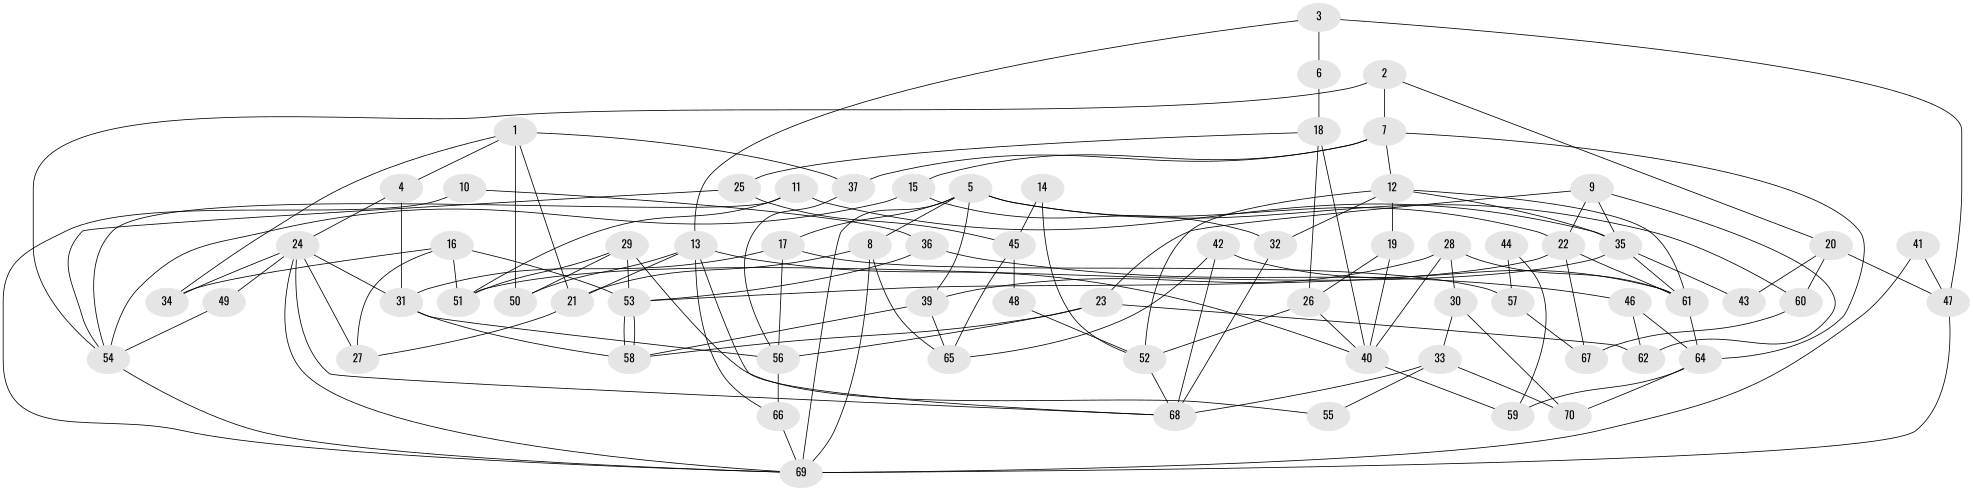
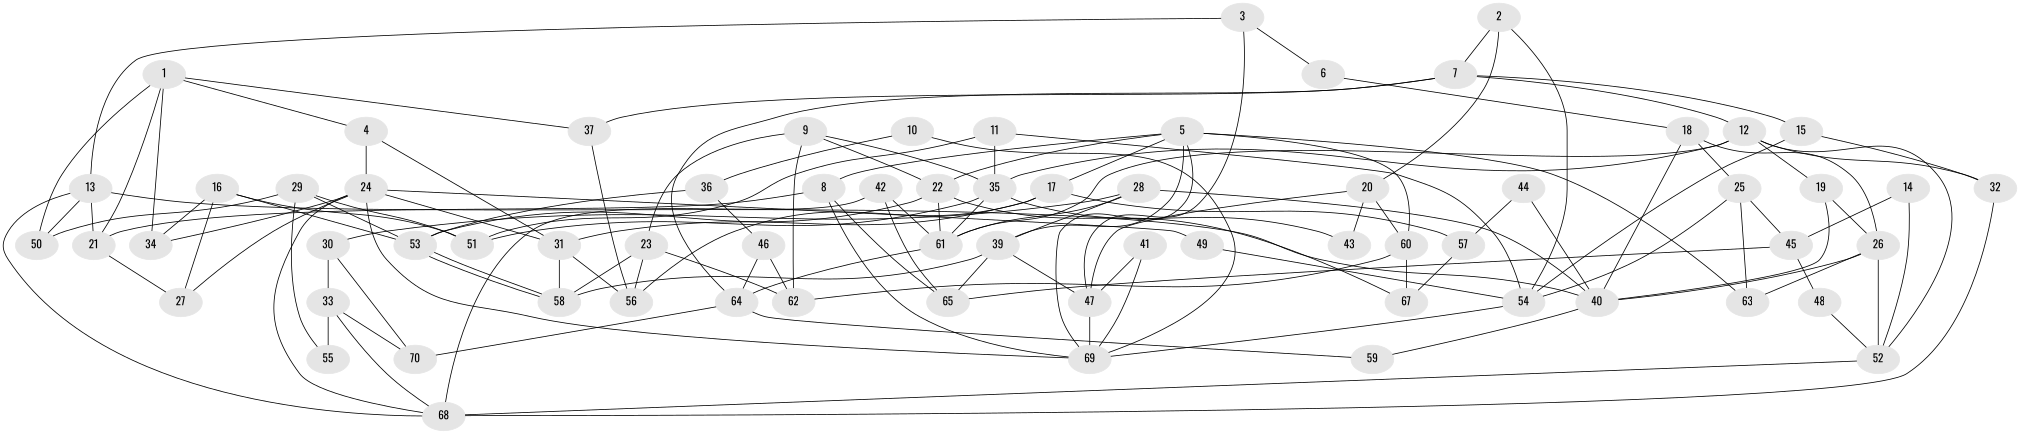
edge "39" -- "47": added
edge "60" -- "62": added
node "63": added
edge "44" -- "59": now "44" -- "40"
node "66": removed
